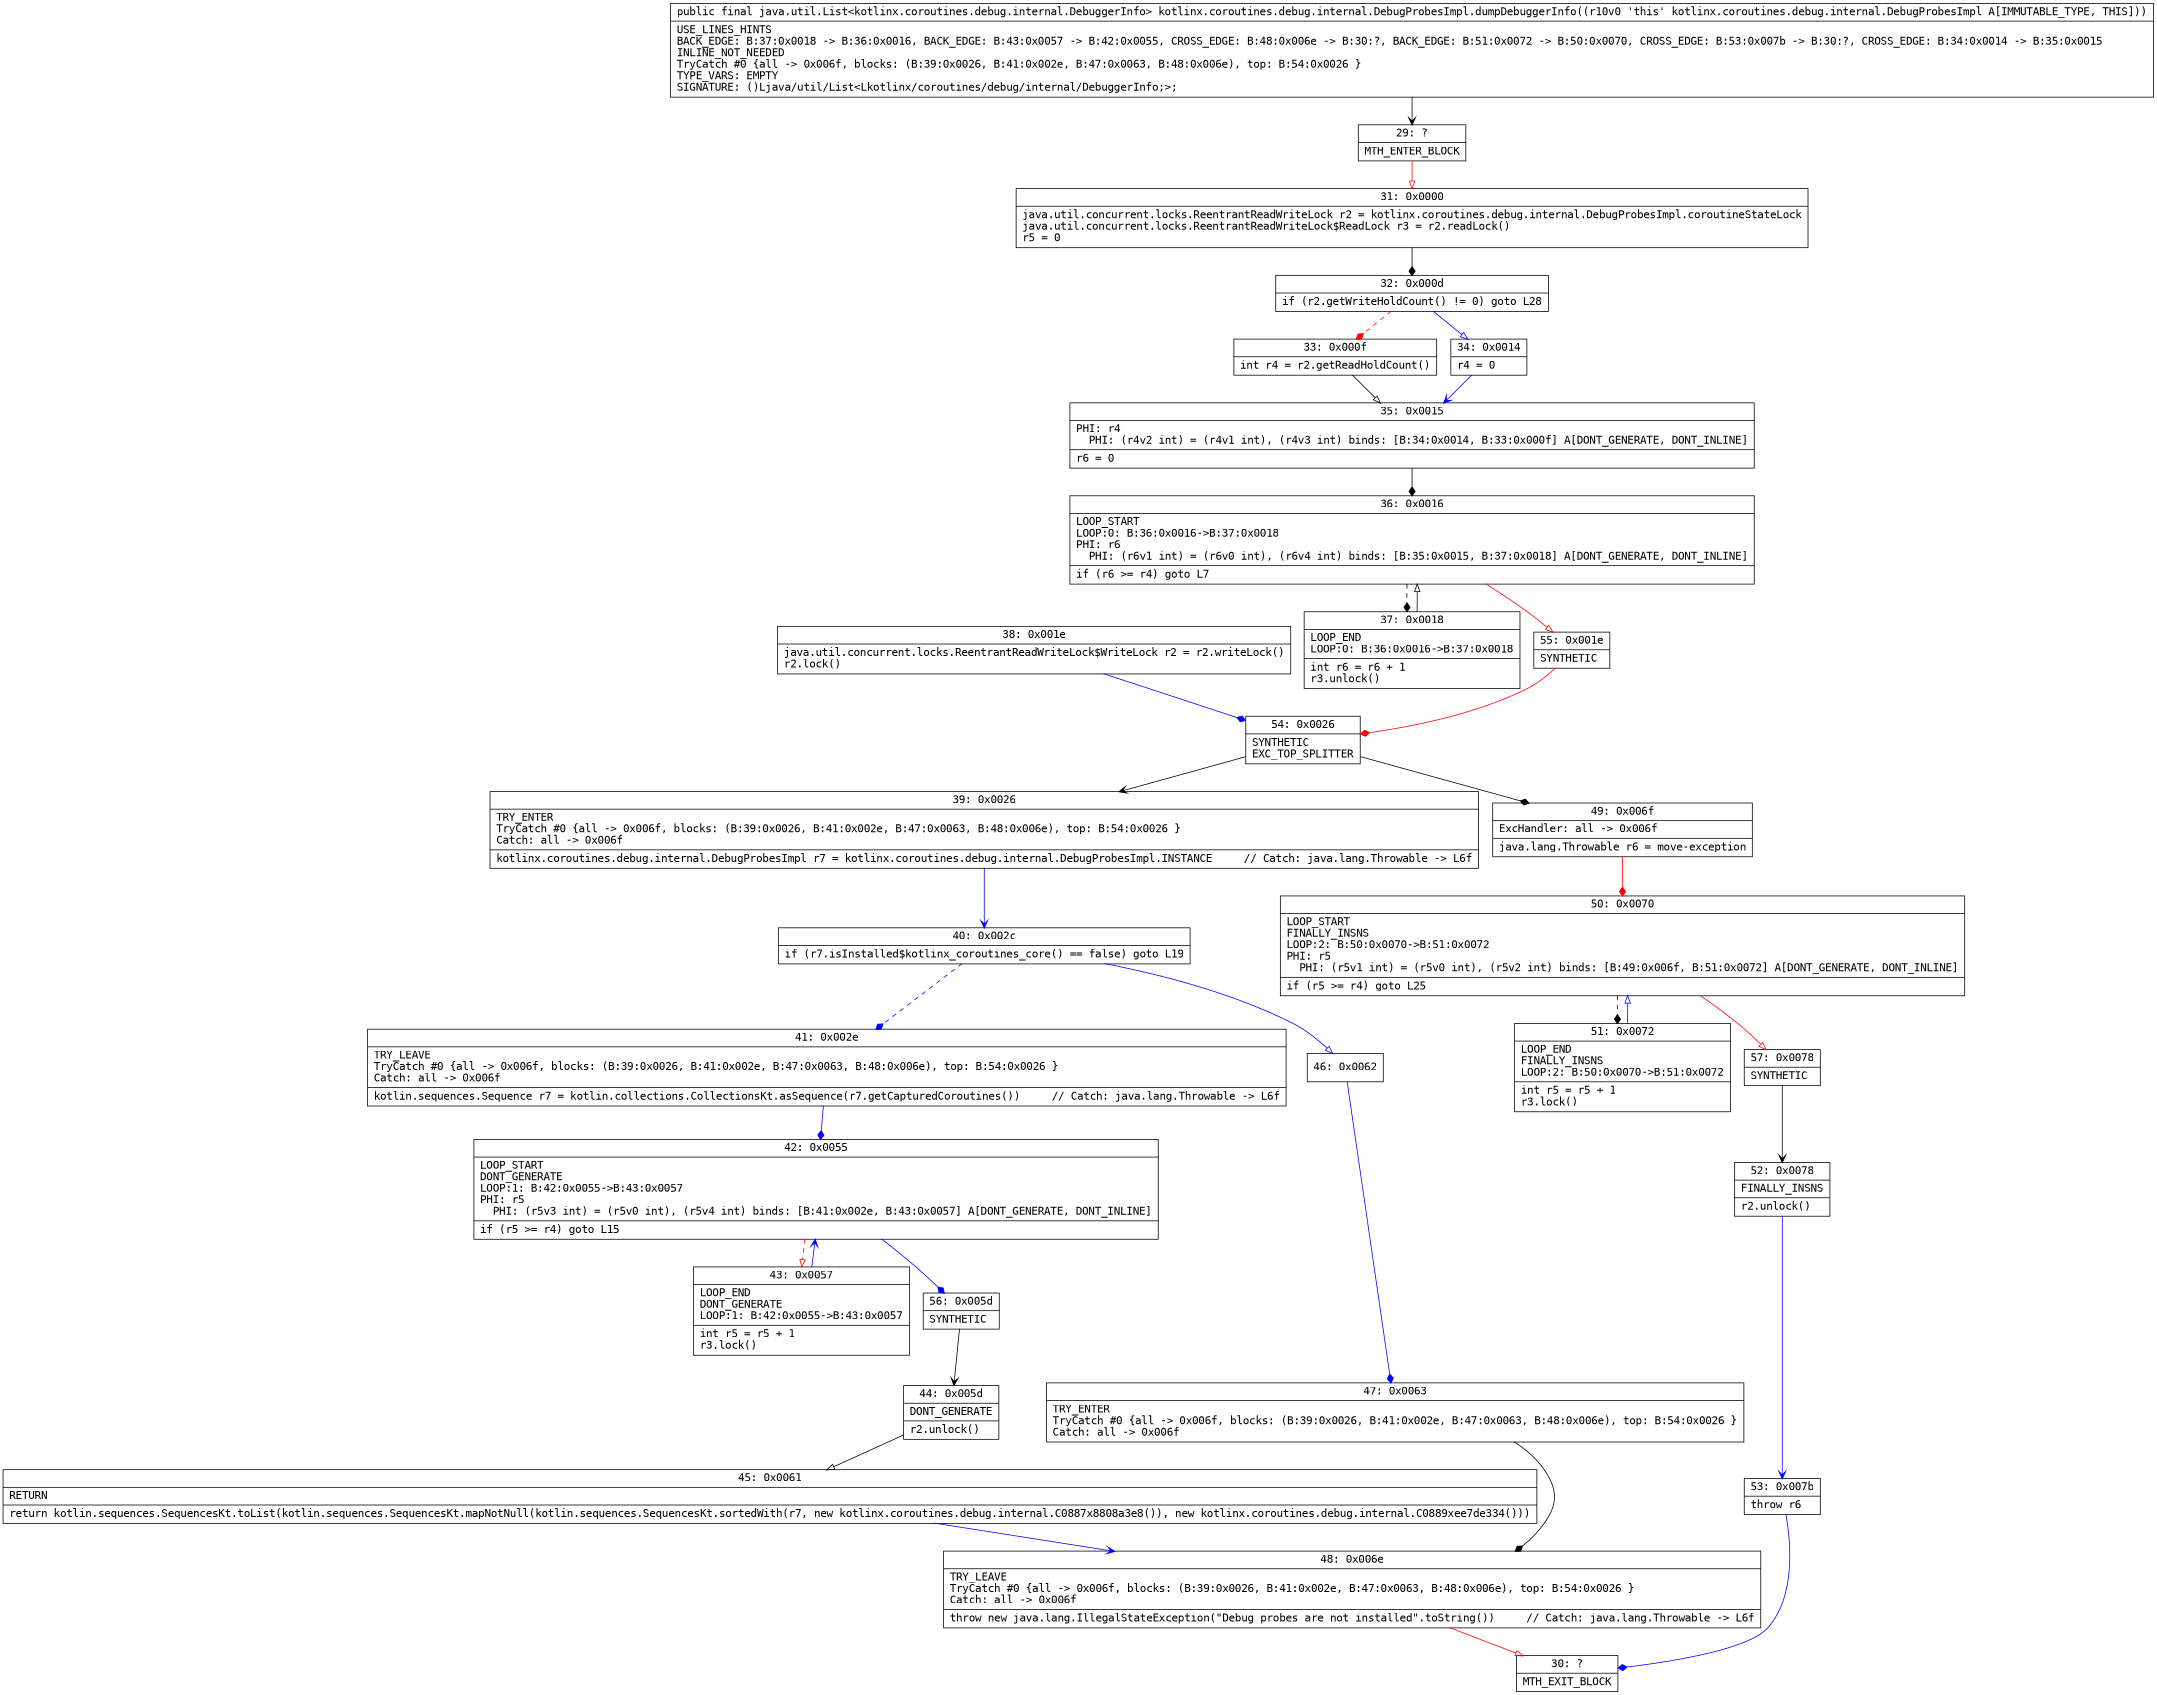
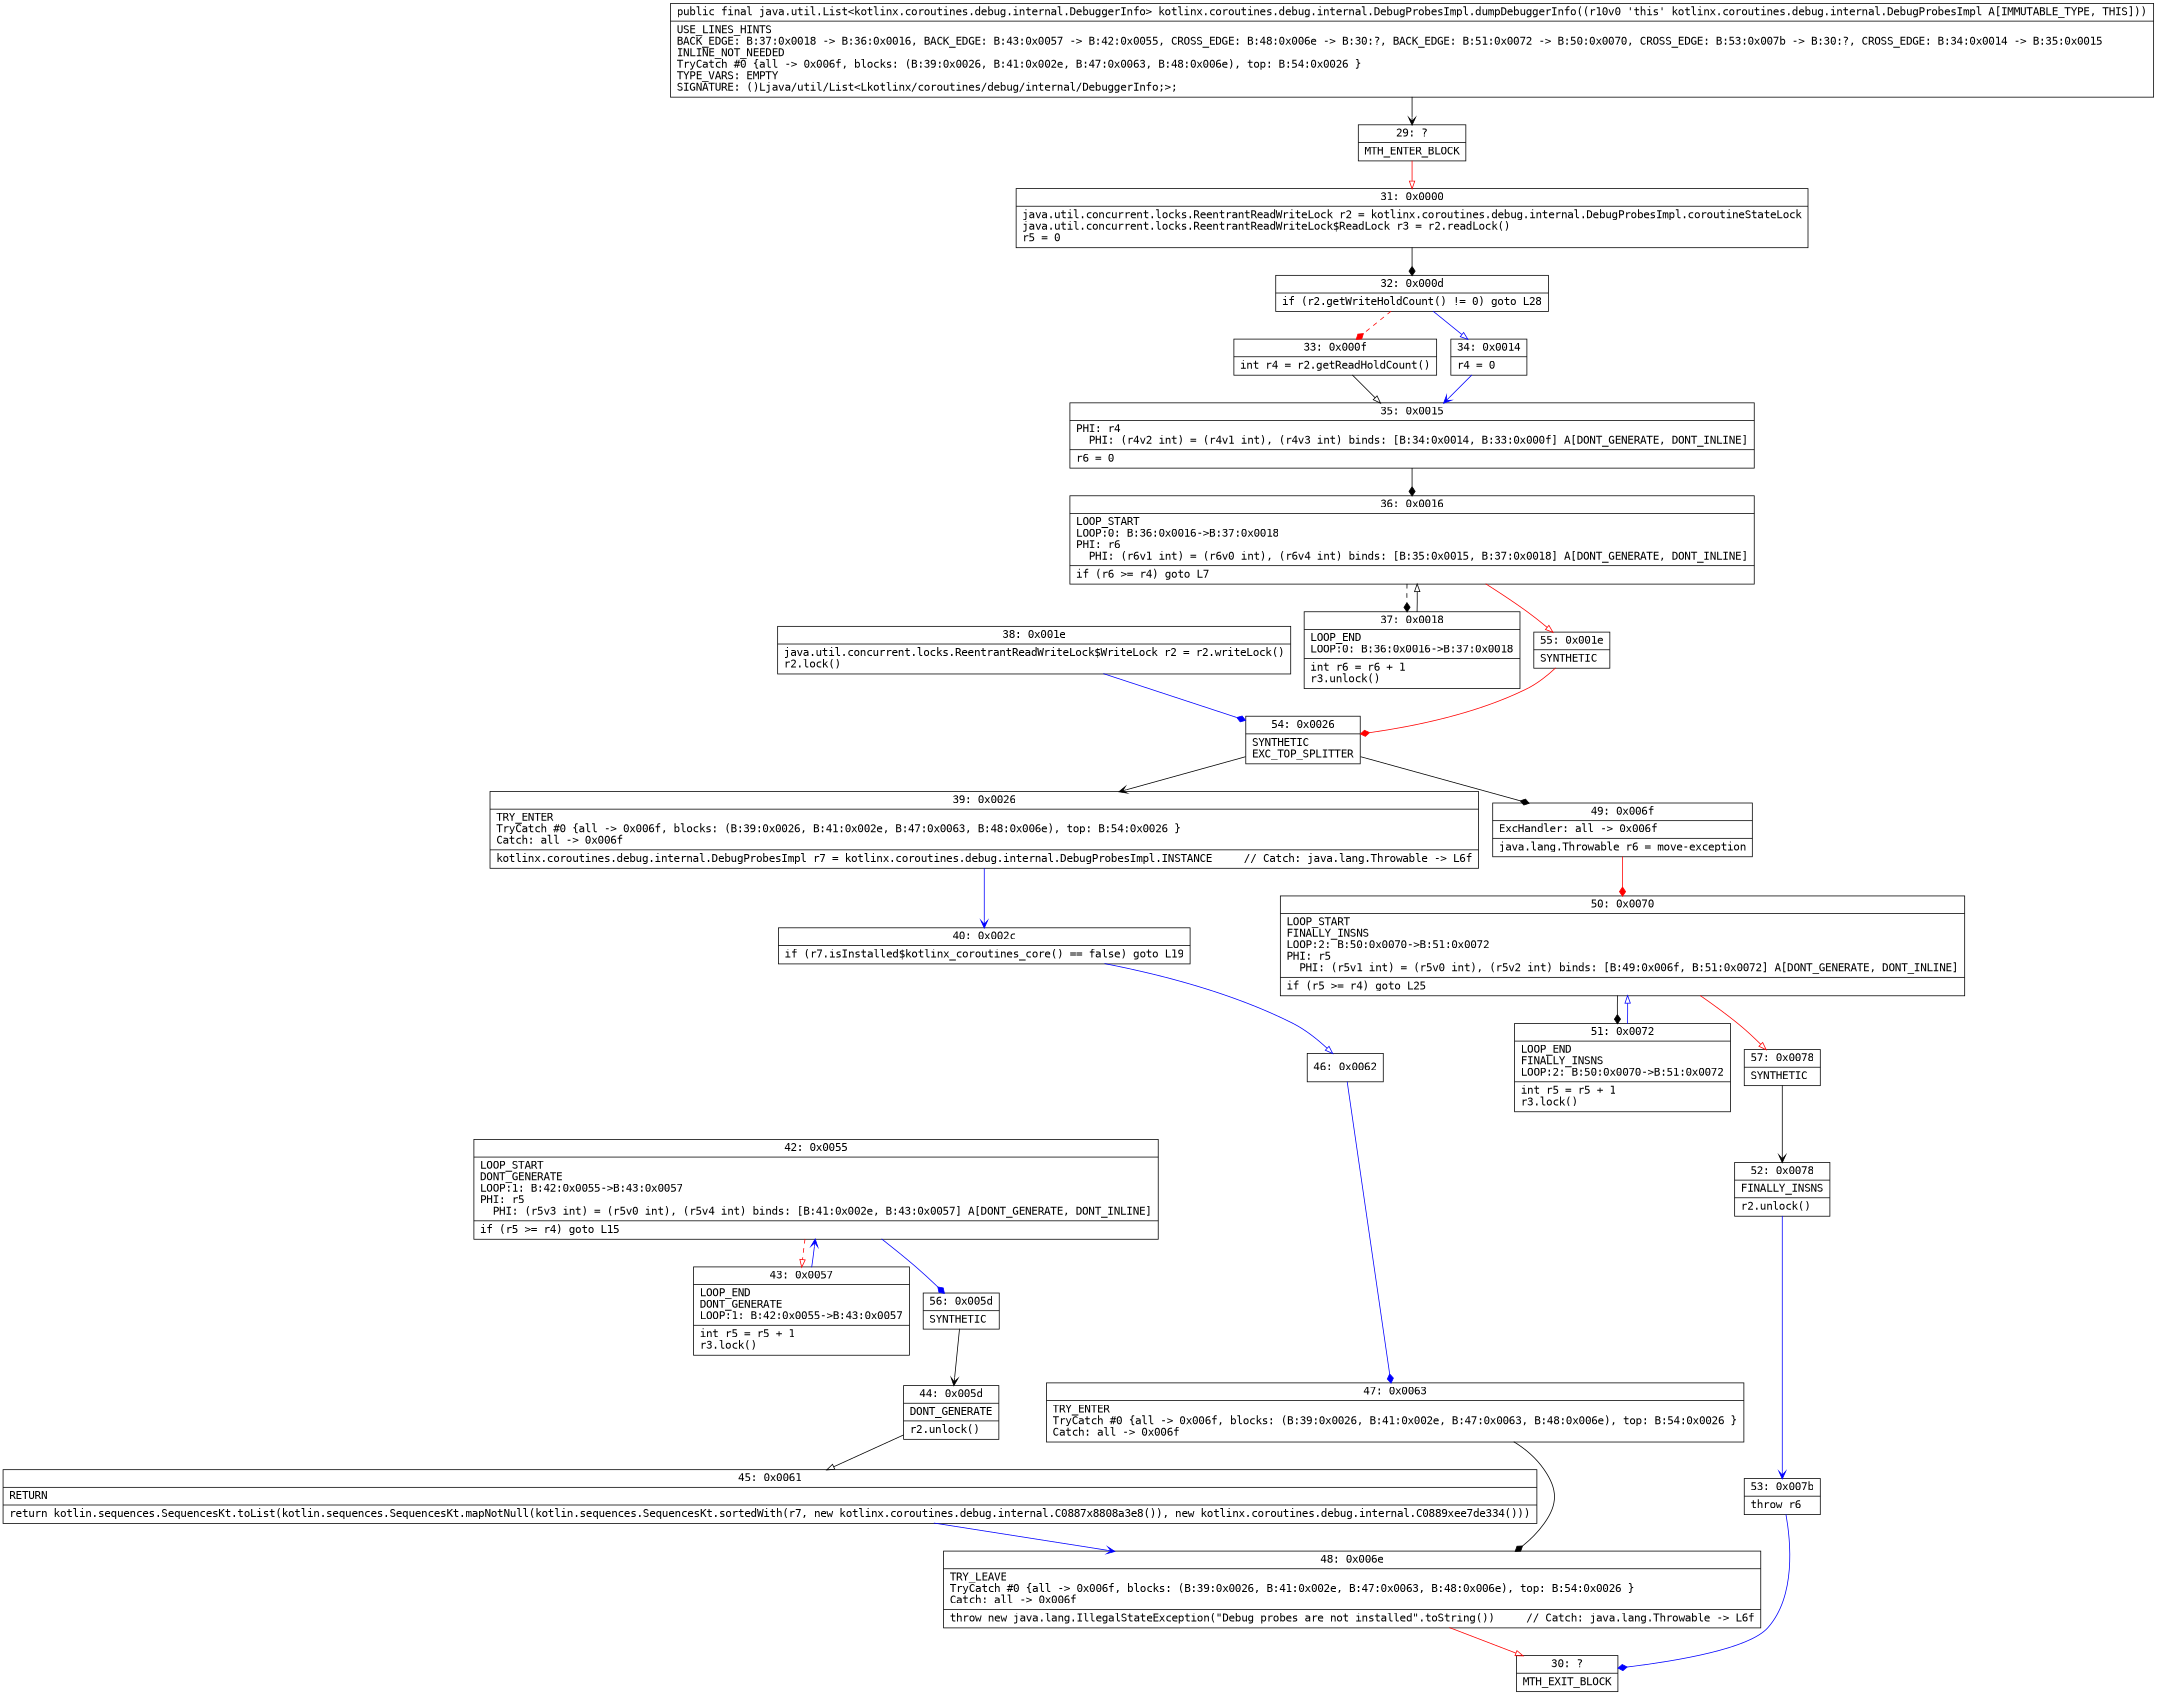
edge "50: 0x0070" -> "51: 0x0072": style dashed -> solid
node "41: 0x002e": removed
